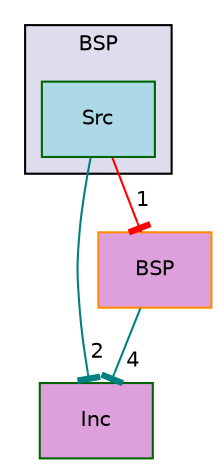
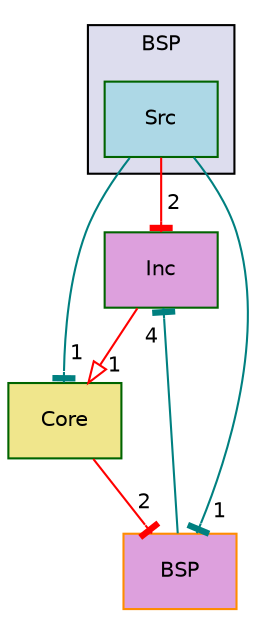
edge "Src" -> "BSP": color red -> teal
edge "Src" -> "Inc": color teal -> red
node "Core": added
